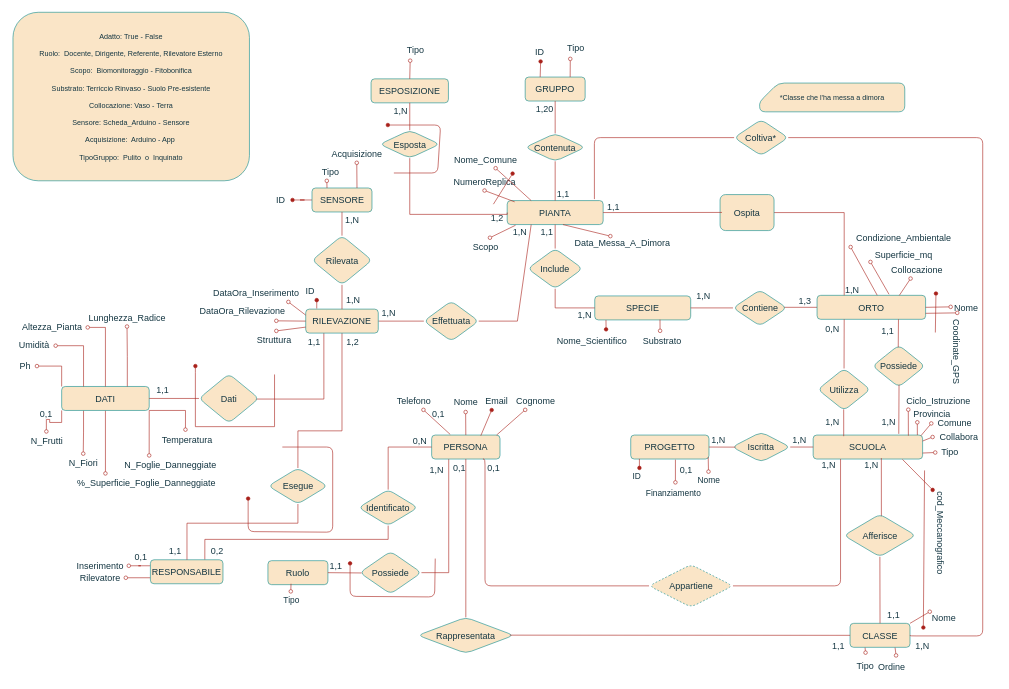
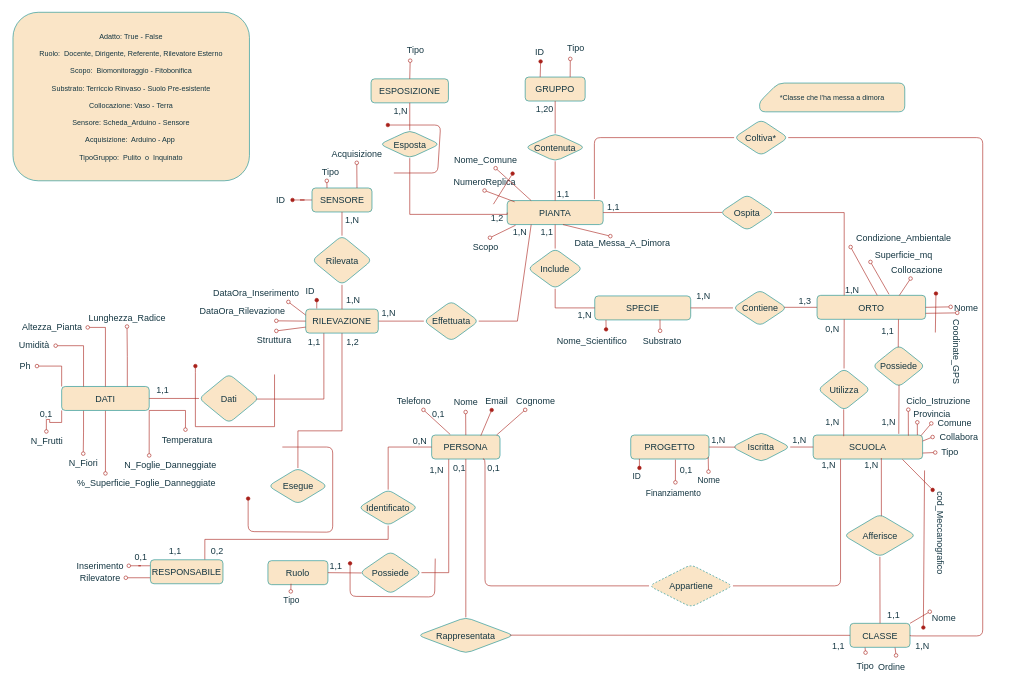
node "Ospita": shape rounded rectangle -> diamond
edge "Esegue" -- "RESPONSABILE": removed
